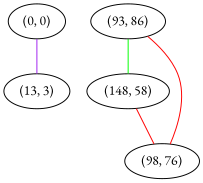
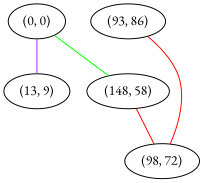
edge "(93, 86)" -- "(148, 58)": now "(0, 0)" -- "(148, 58)"
node "(13, 3)": label "(13, 3)" -> "(13, 9)"
node "(98, 76)": label "(98, 76)" -> "(98, 72)"
